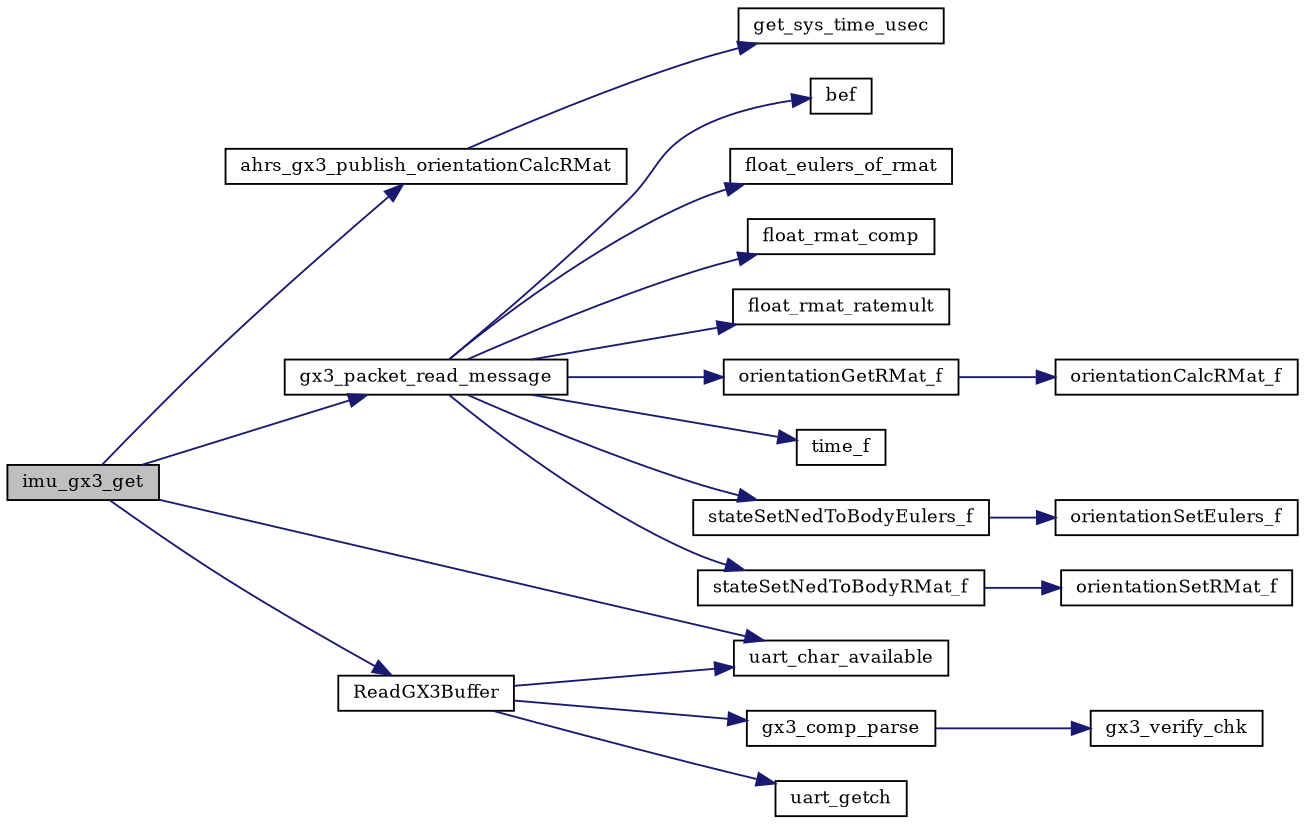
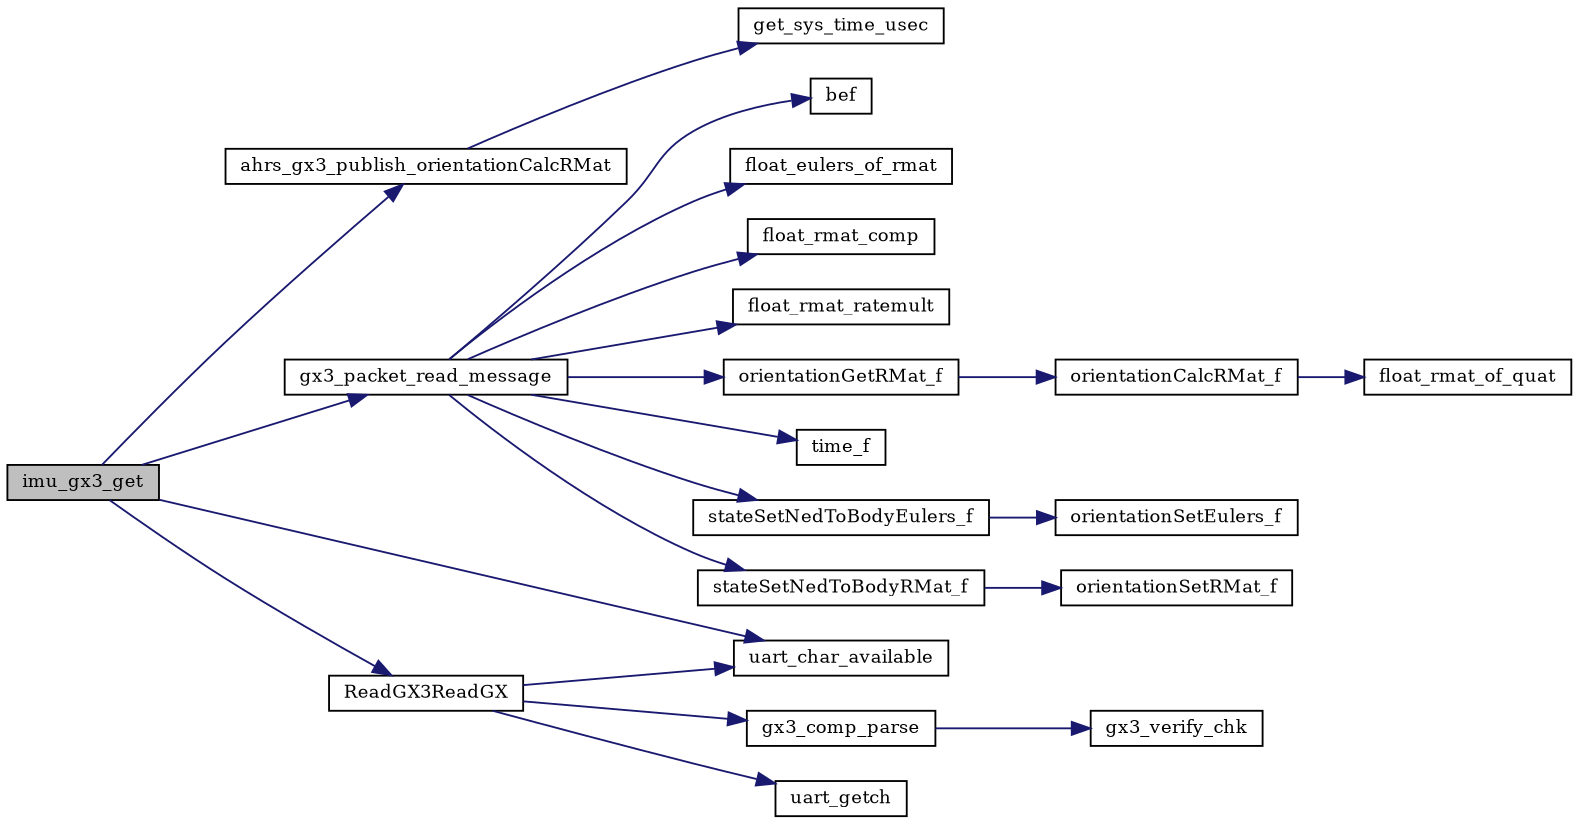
node "float_rmat_of_quat": added
node "ReadGX3Buffer": label "ReadGX3Buffer" -> "ReadGX3ReadGX"
